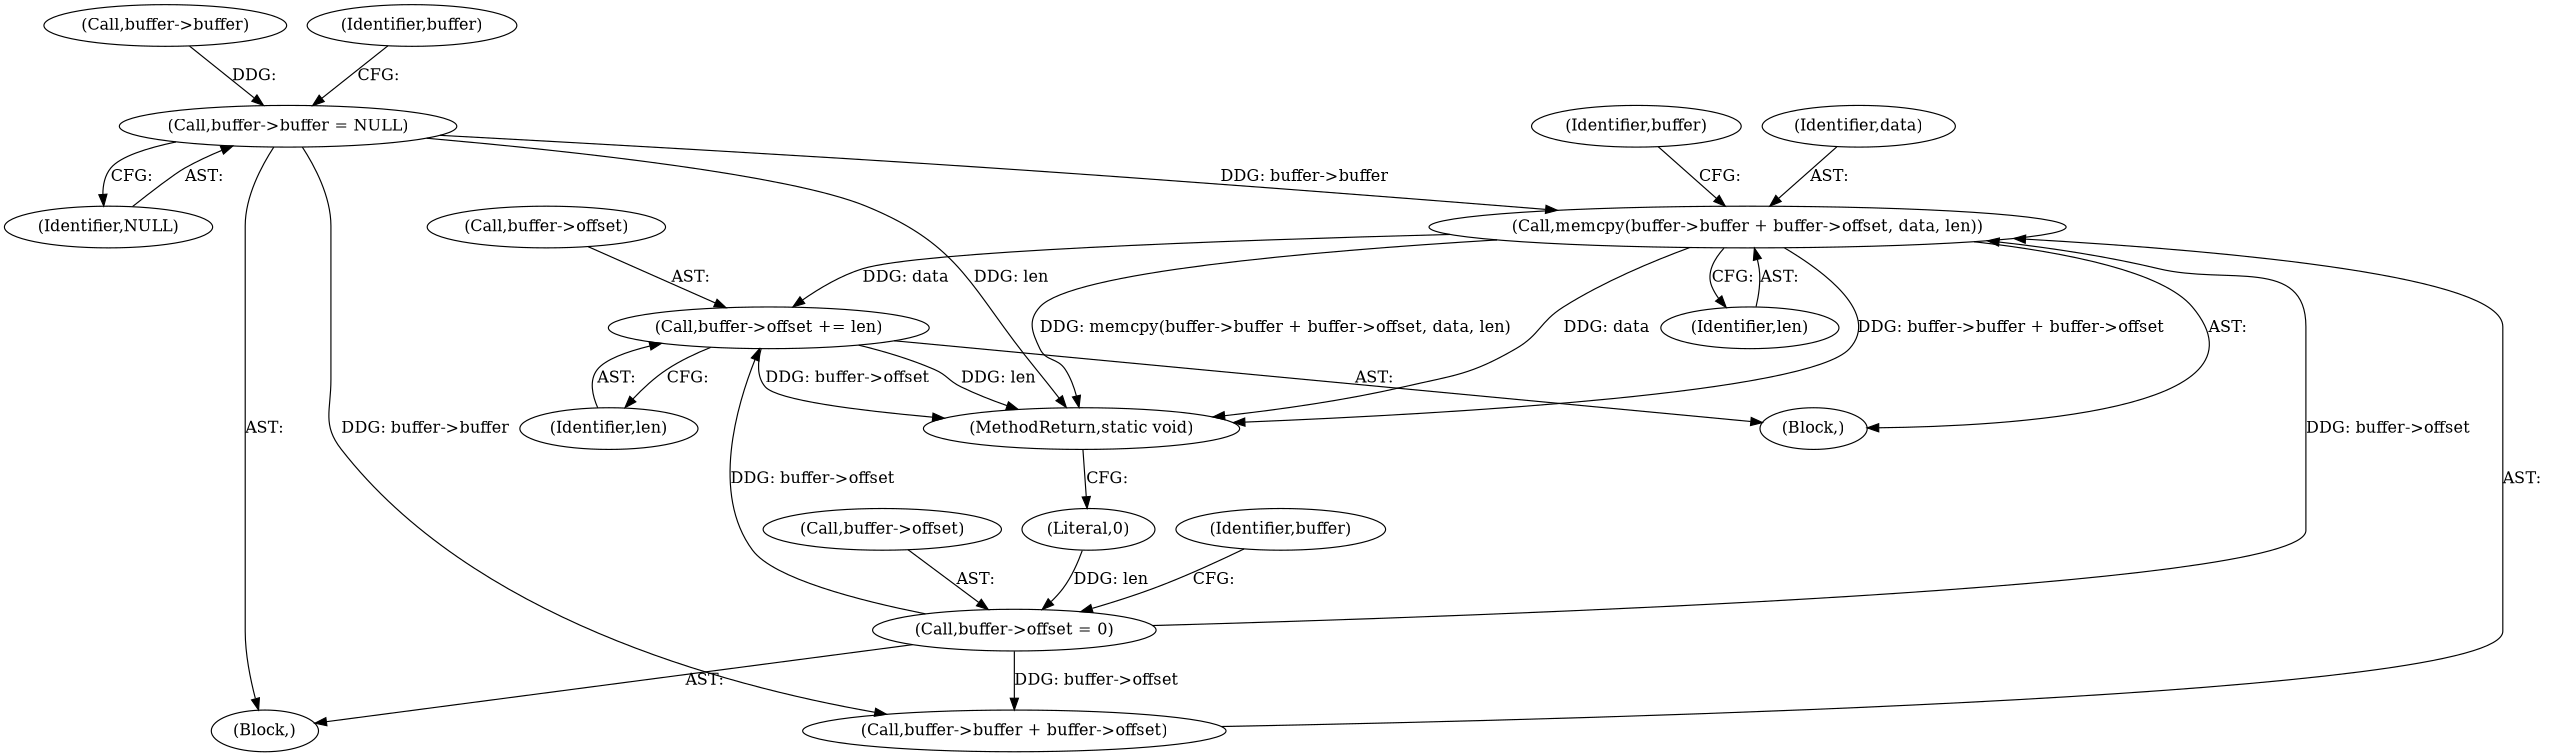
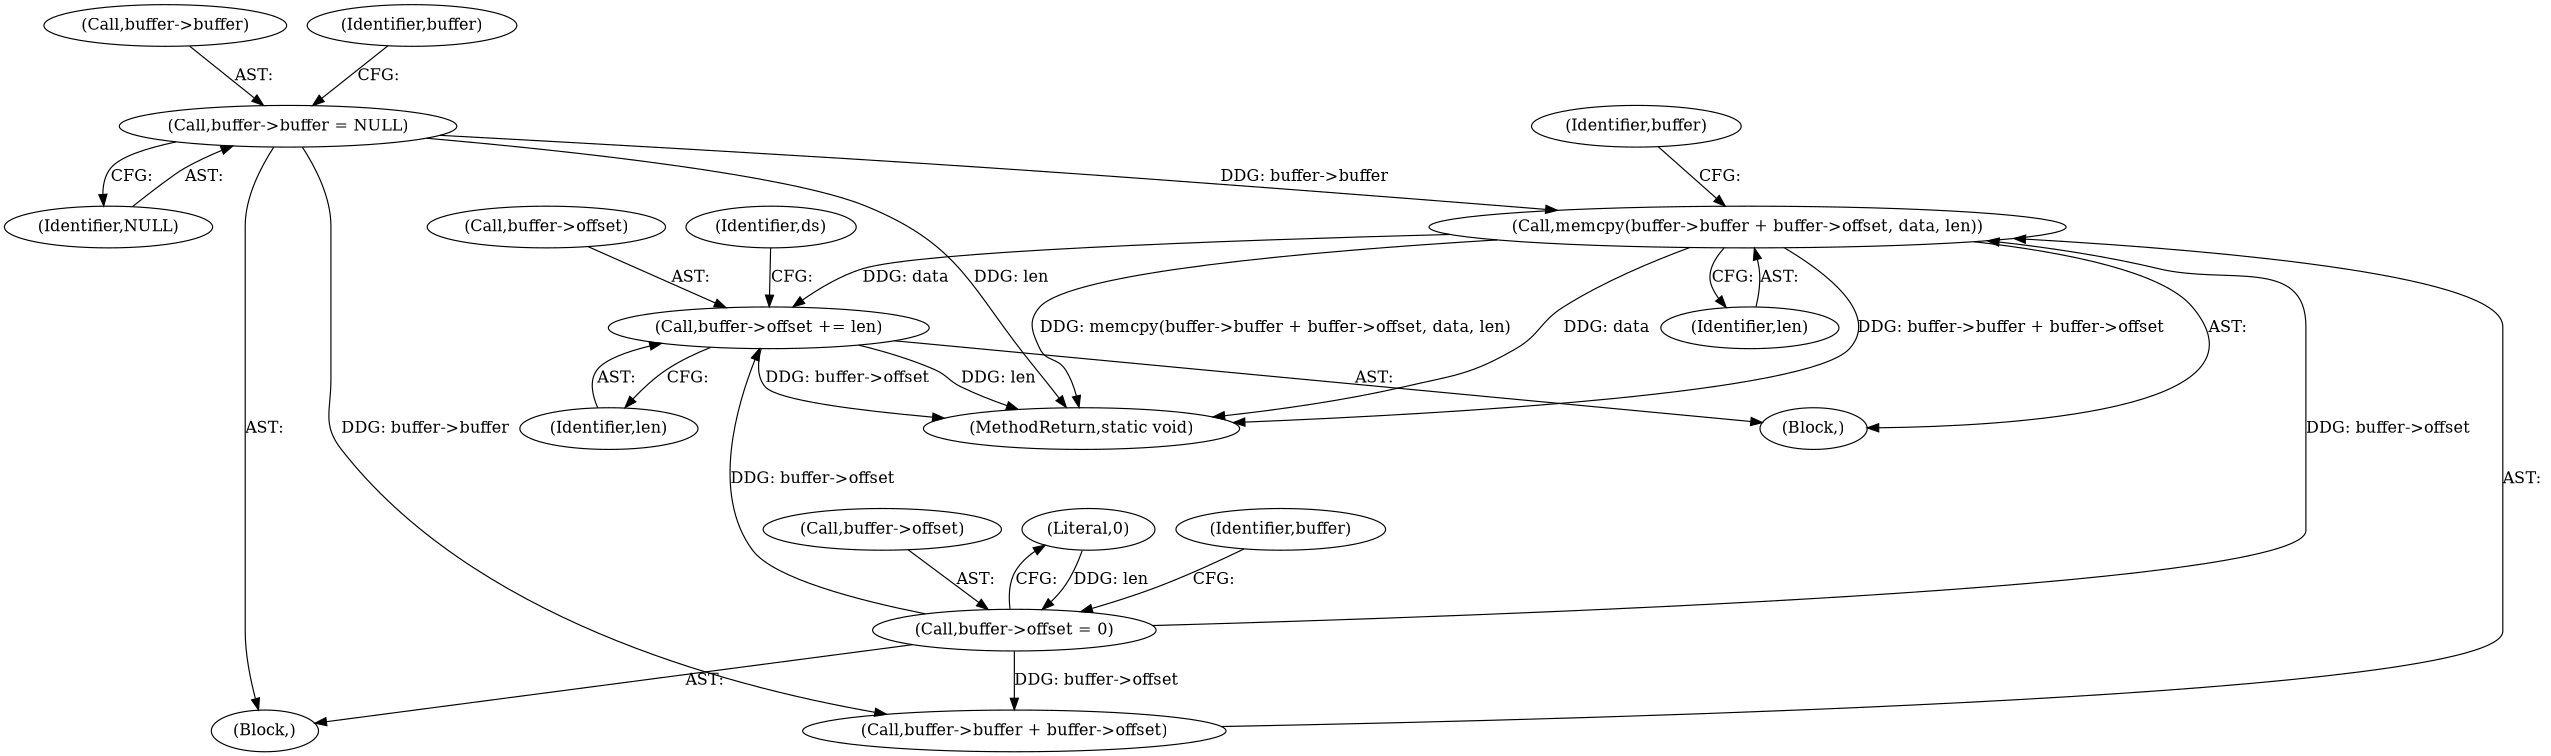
edge "(Call,buffer->buffer)" -> "(Call,buffer->buffer = NULL)": label "DDG: " -> "AST: "
node "(Identifier,data)": removed
node "(Identifier,ds)": added
edge "(MethodReturn,static void)" -> "(Literal,0)": now "(Call,buffer->offset = 0)" -> "(Literal,0)"
